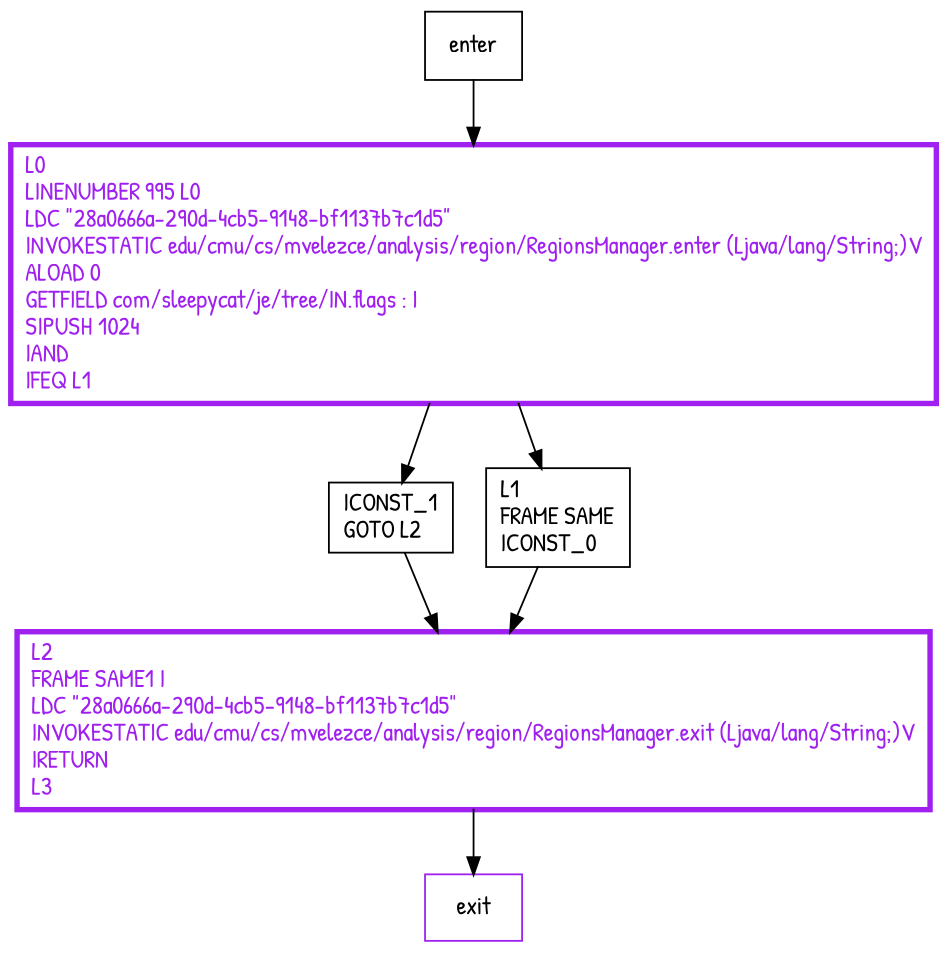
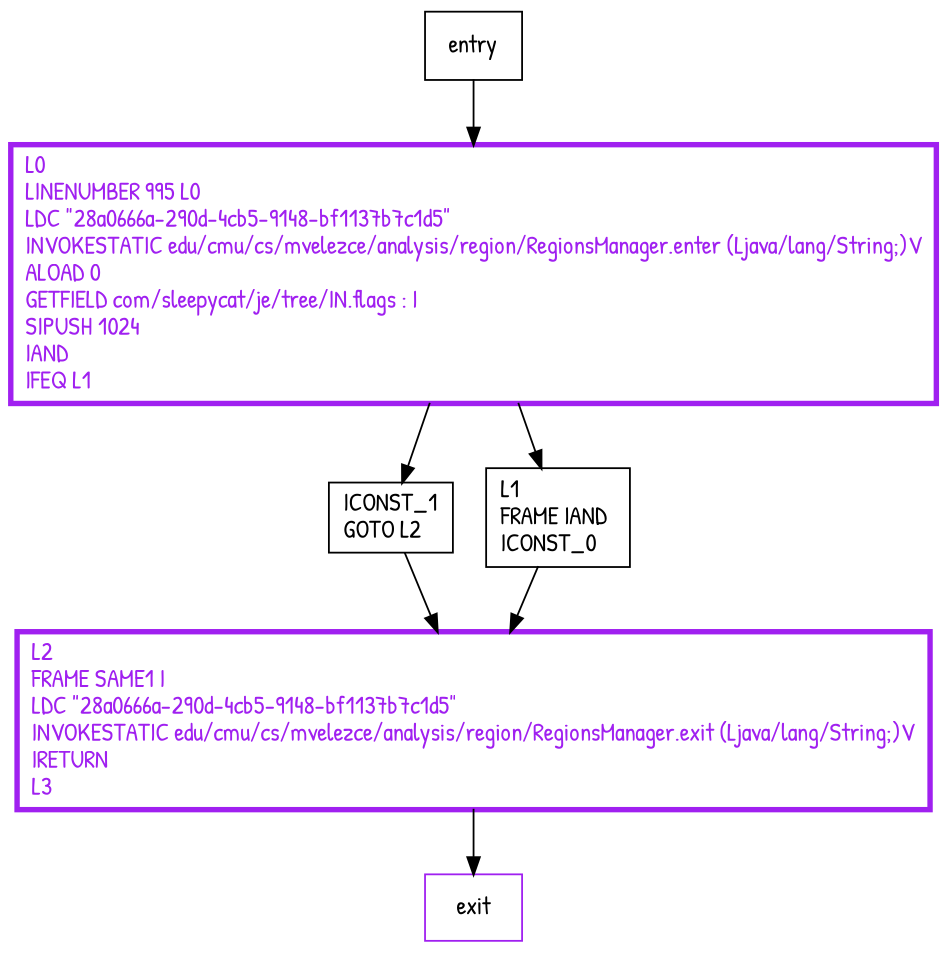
node "enter": label "enter" -> "entry"
node "L1 FRAME SAME ICONST_0": label "L1 FRAME SAME ICONST_0" -> "L1 FRAME IAND ICONST_0"
